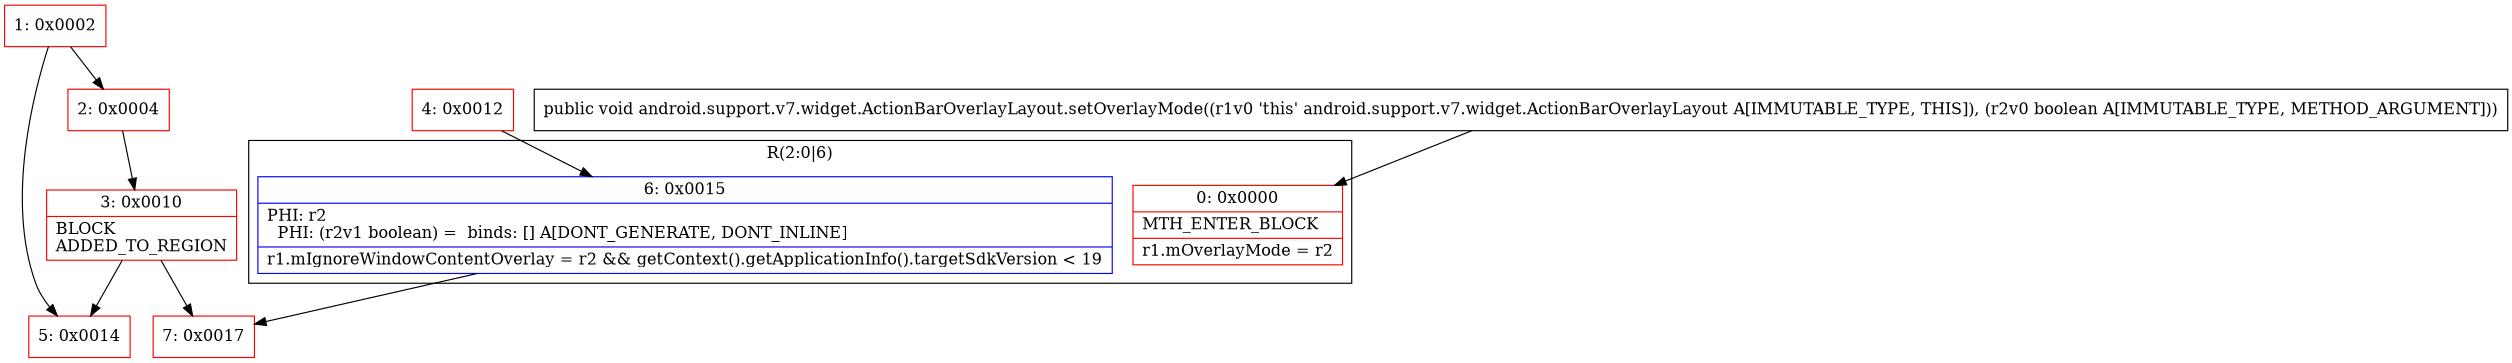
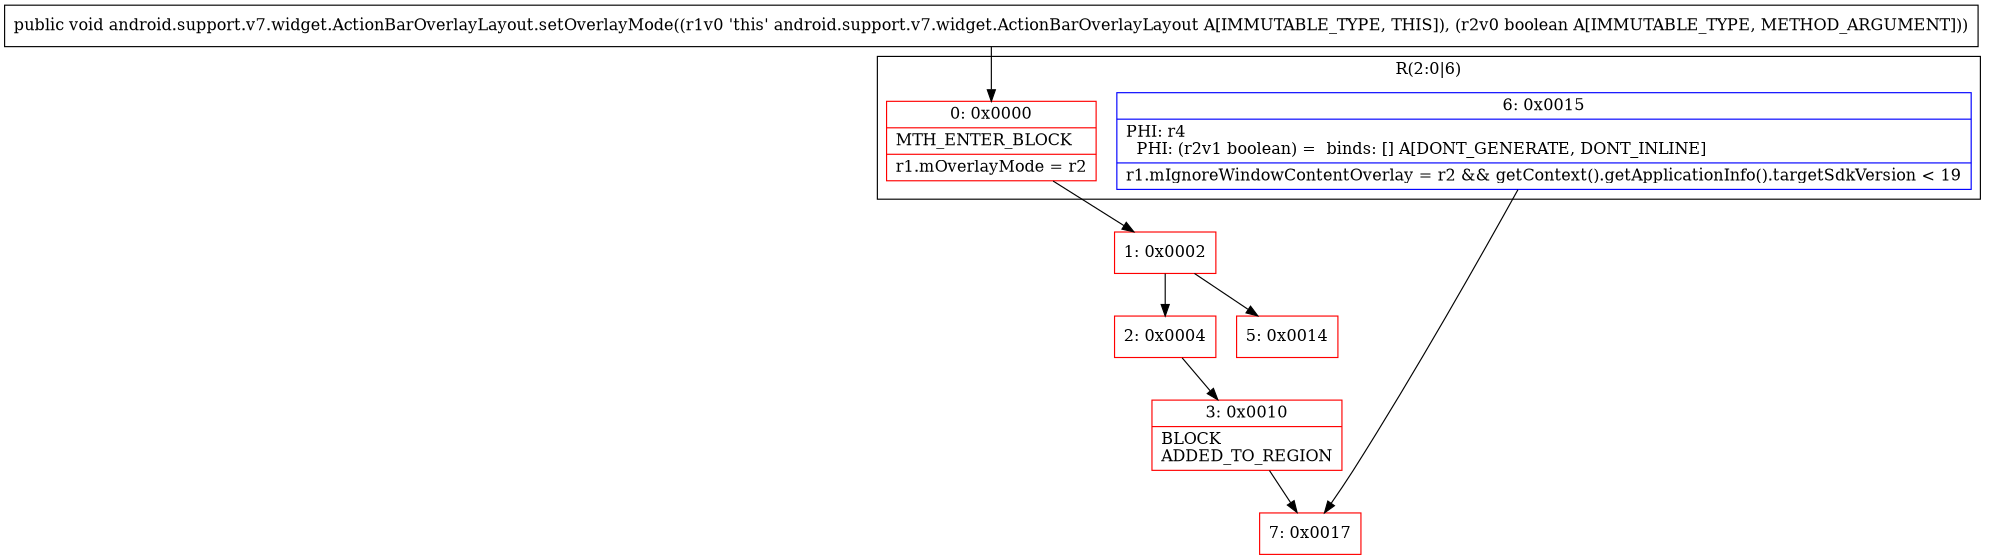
node "4: 0x0012": removed
edge "0: 0x0000" -> "1: 0x0002": added
node "6: 0x0015": text "PHI: r2" -> "PHI: r4"
edge "3: 0x0010" -> "5: 0x0014": removed
